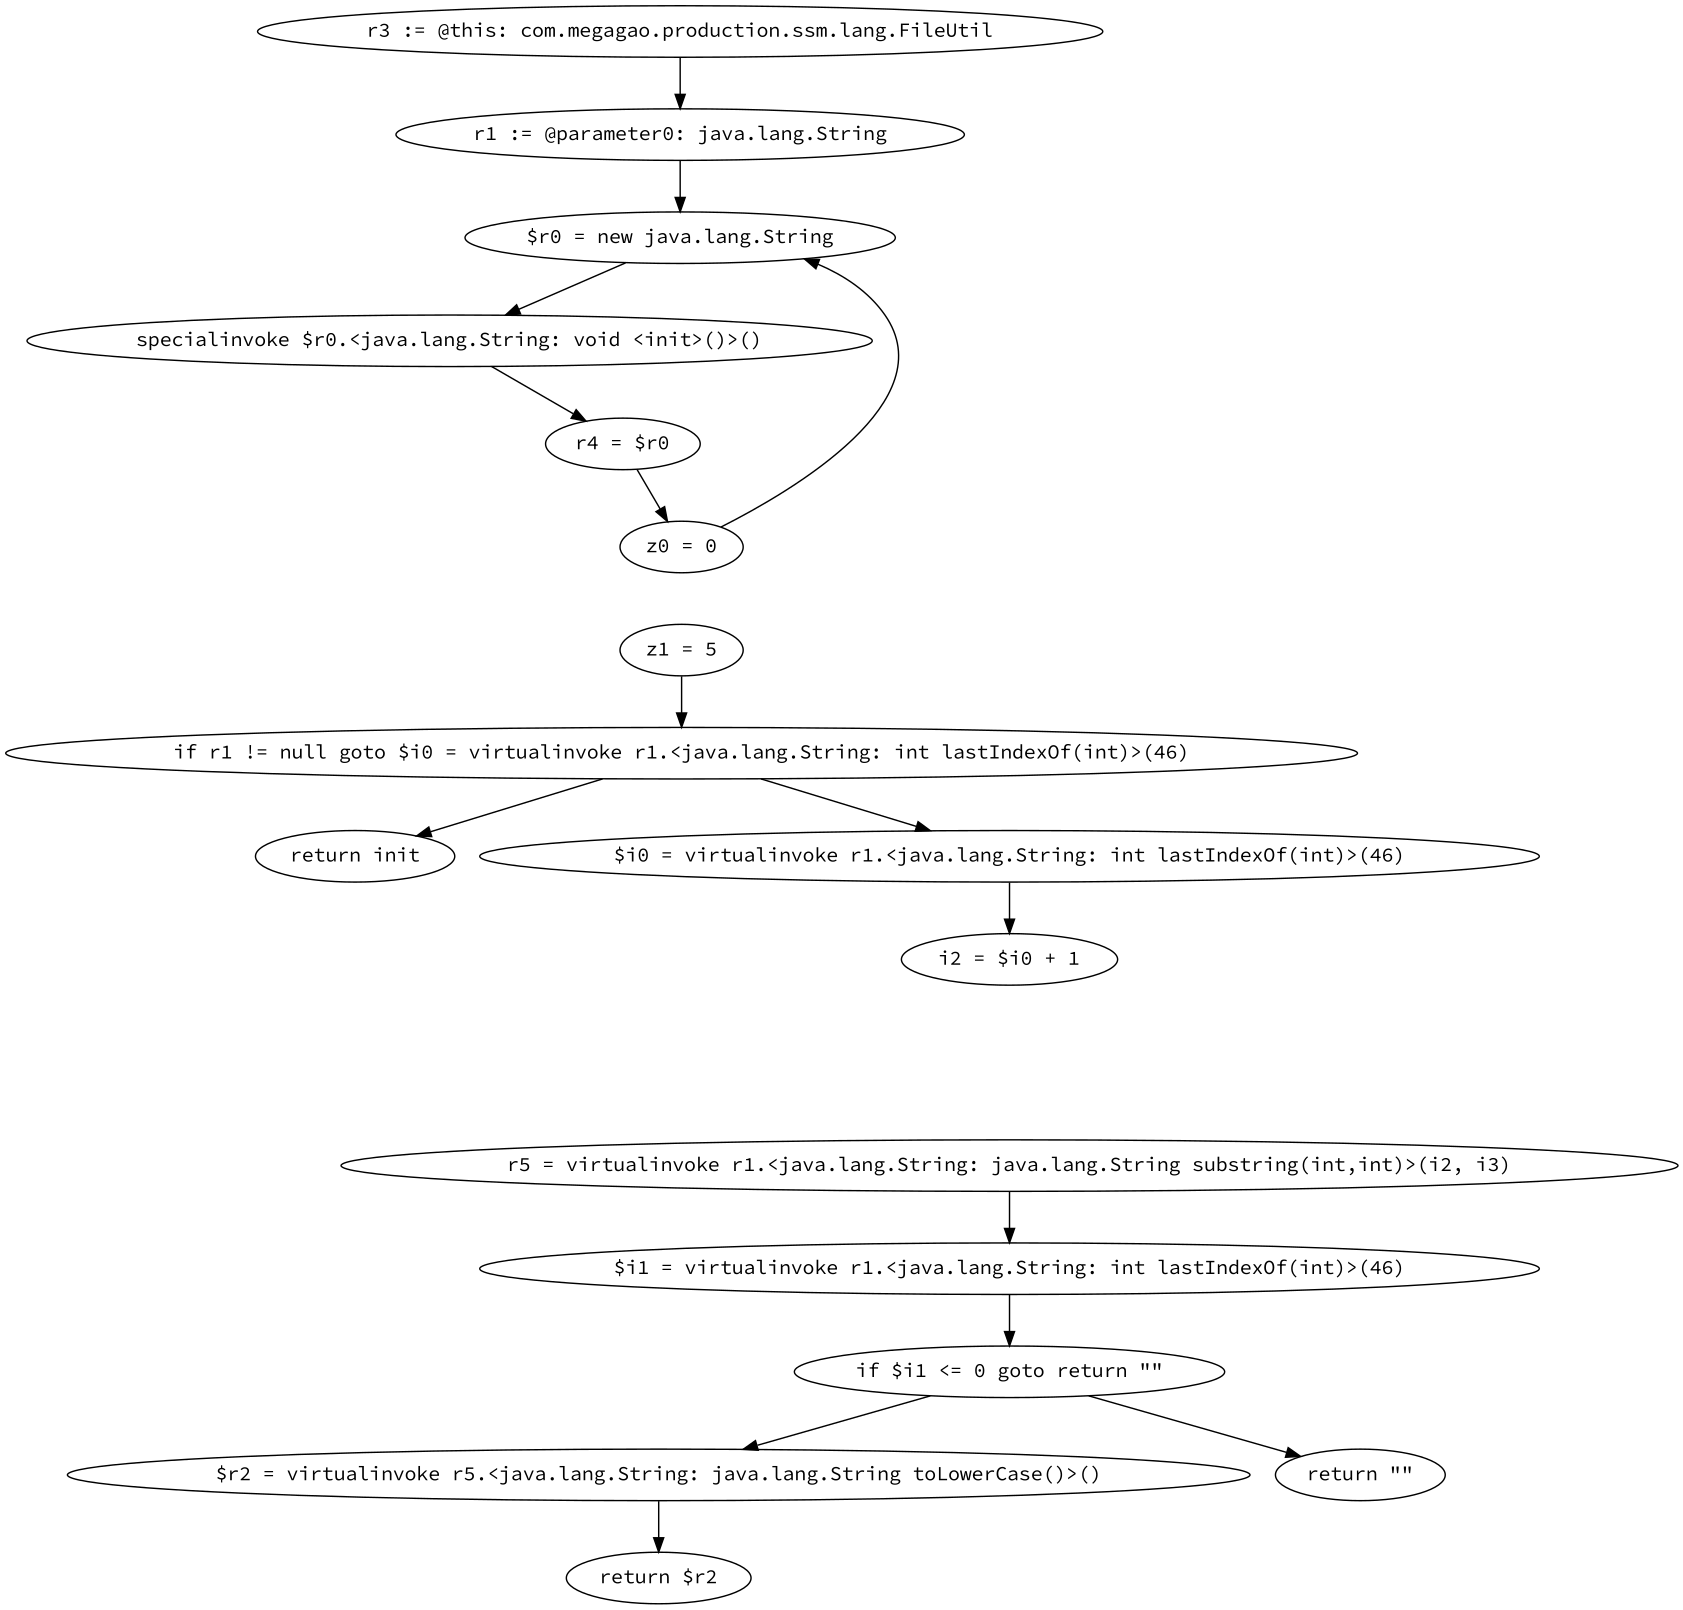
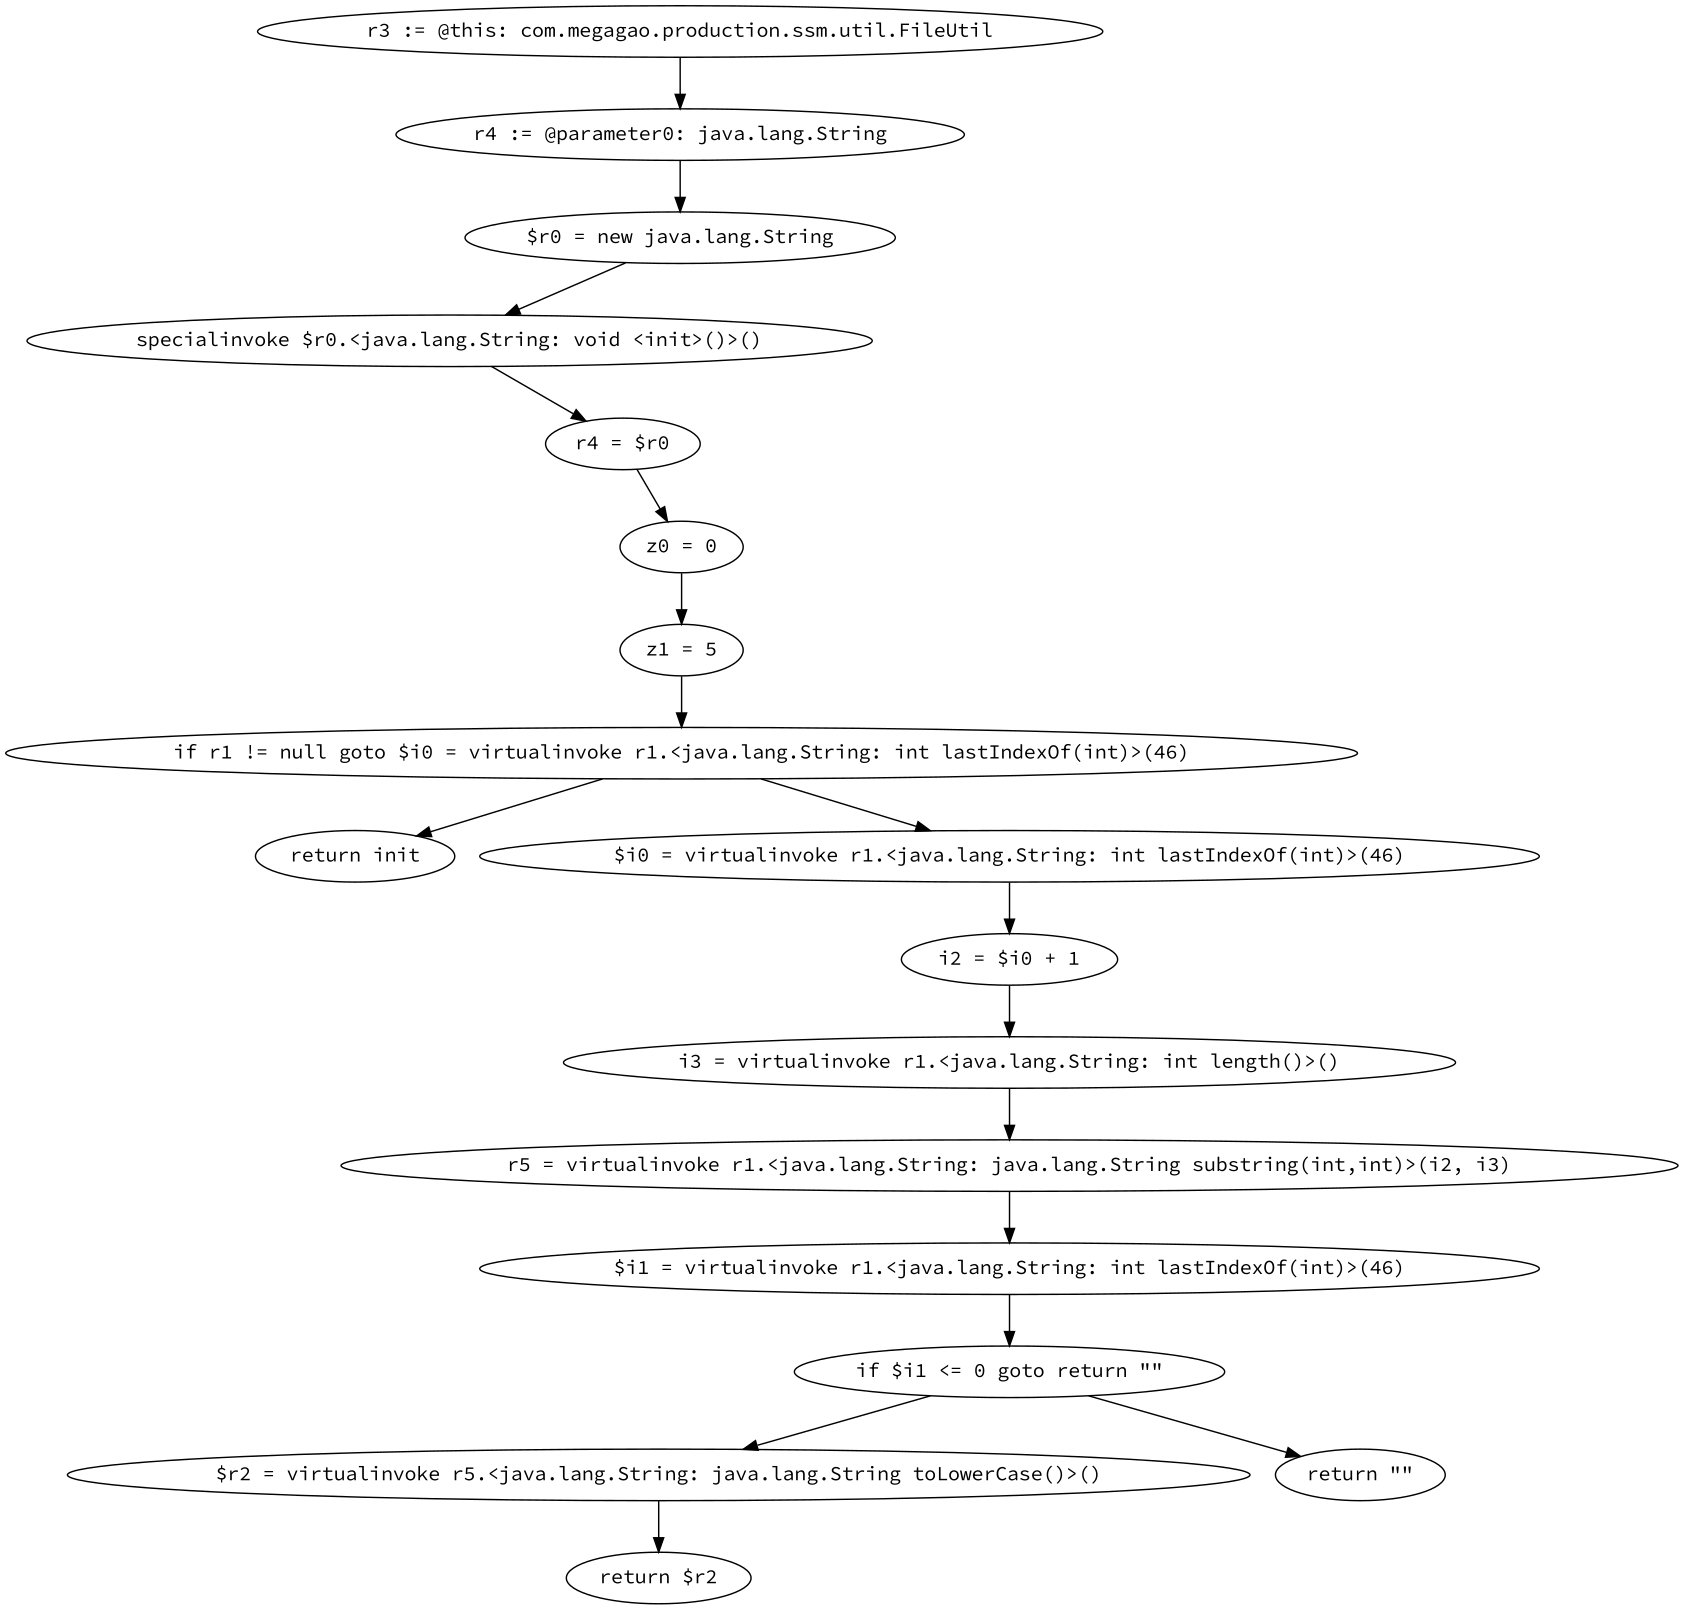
node "r3 := @this: com.megagao.production.ssm.lang.FileUtil": label "r3 := @this: com.megagao.production.ssm.lang.FileUtil" -> "r3 := @this: com.megagao.production.ssm.util.FileUtil"
node "r1 := @parameter0: java.lang.String": label "r1 := @parameter0: java.lang.String" -> "r4 := @parameter0: java.lang.String"
edge "z0 = 0" -> "$r0 = new java.lang.String": now "z0 = 0" -> "z1 = 5"
node "i3 = virtualinvoke r1.<java.lang.String: int length()>()": added
